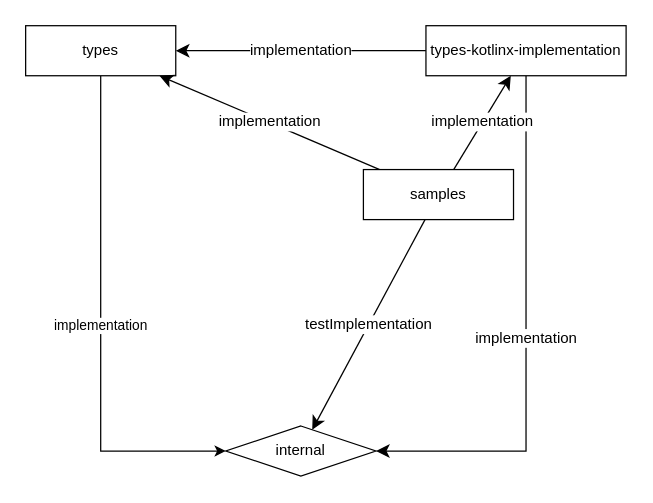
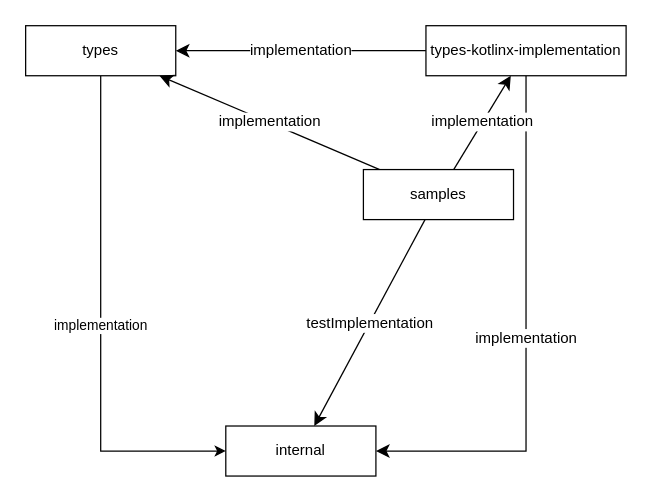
node "internal": shape diamond -> rectangle
